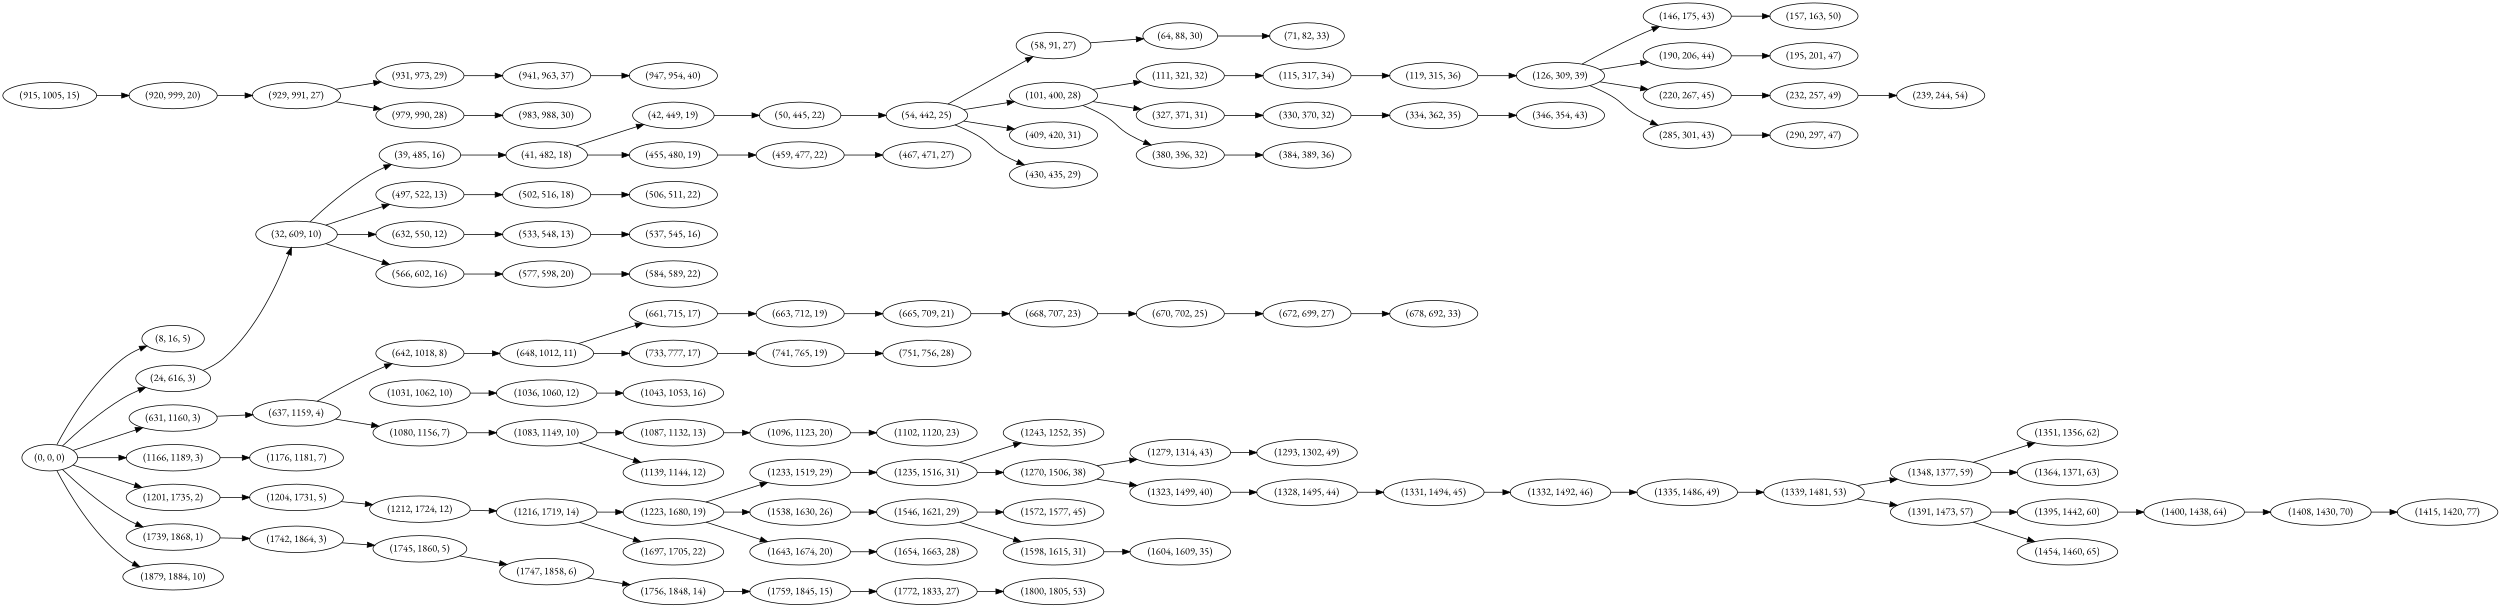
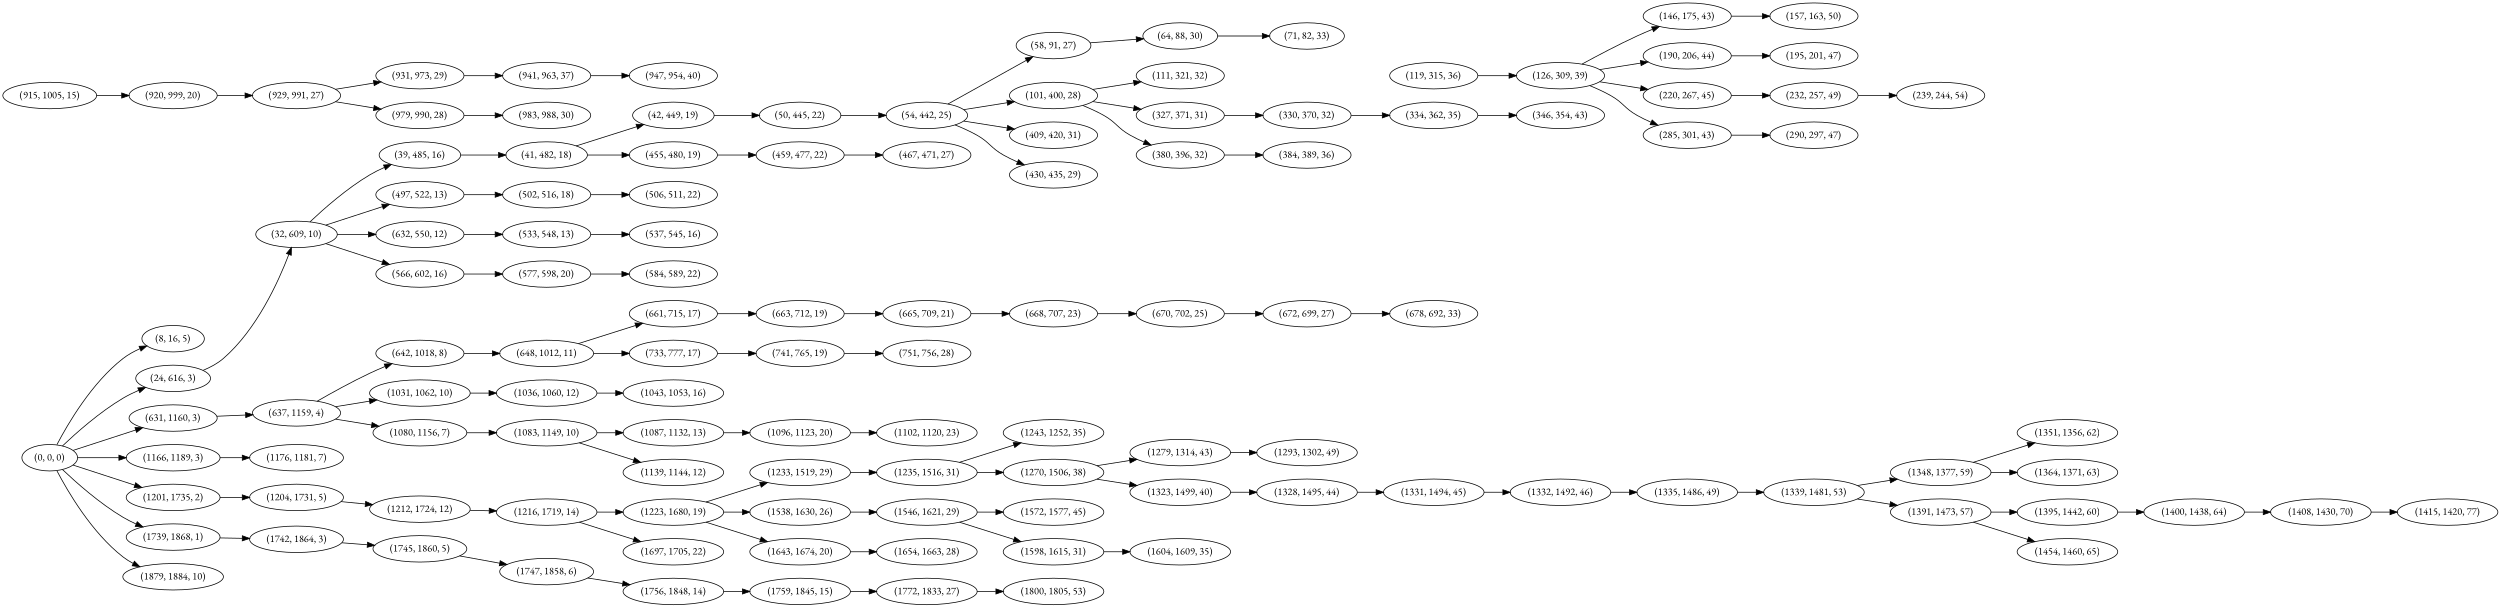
node "(115, 317, 34)": removed
edge "(637, 1159, 4)" -> "(1031, 1062, 10)": added
